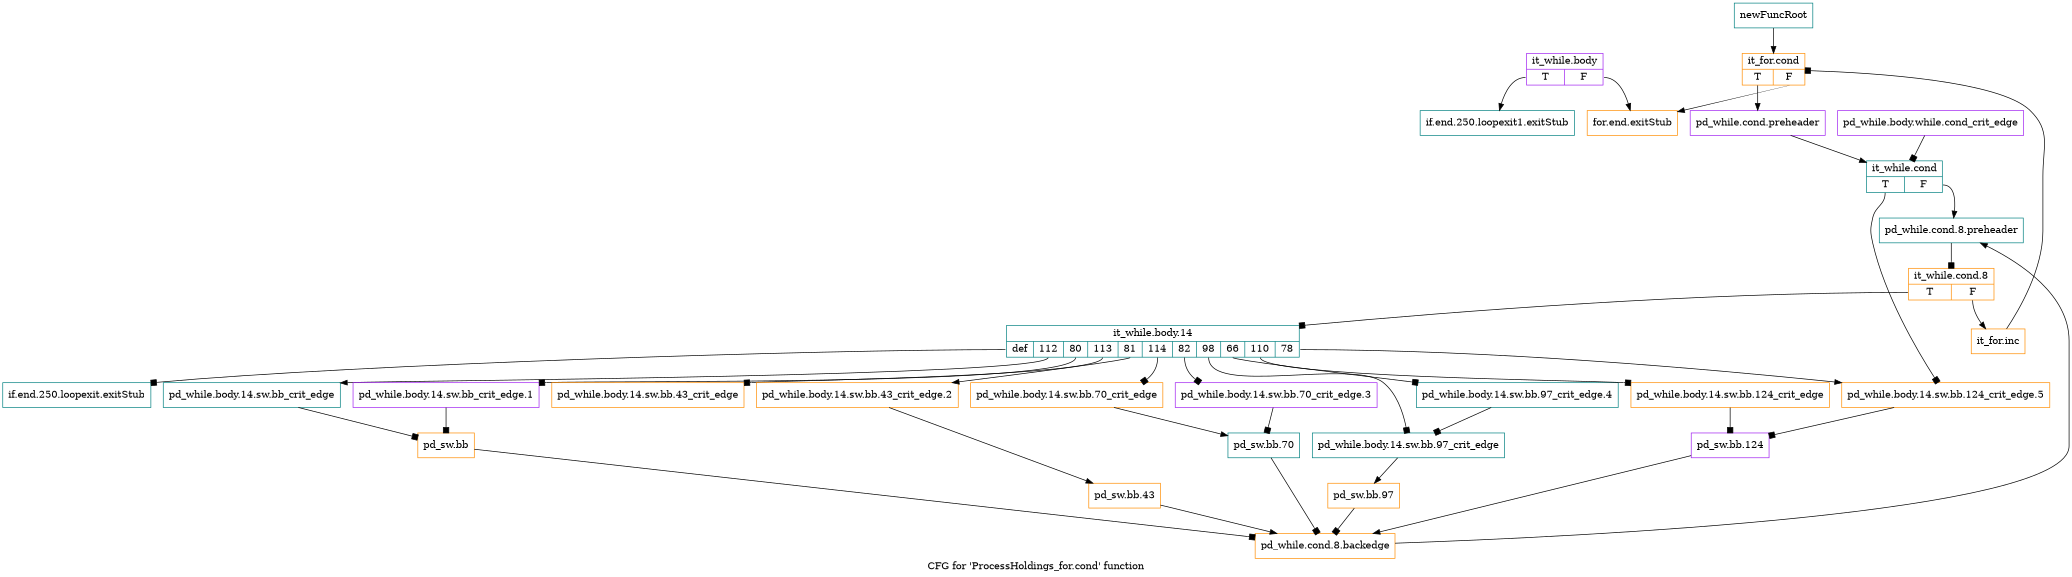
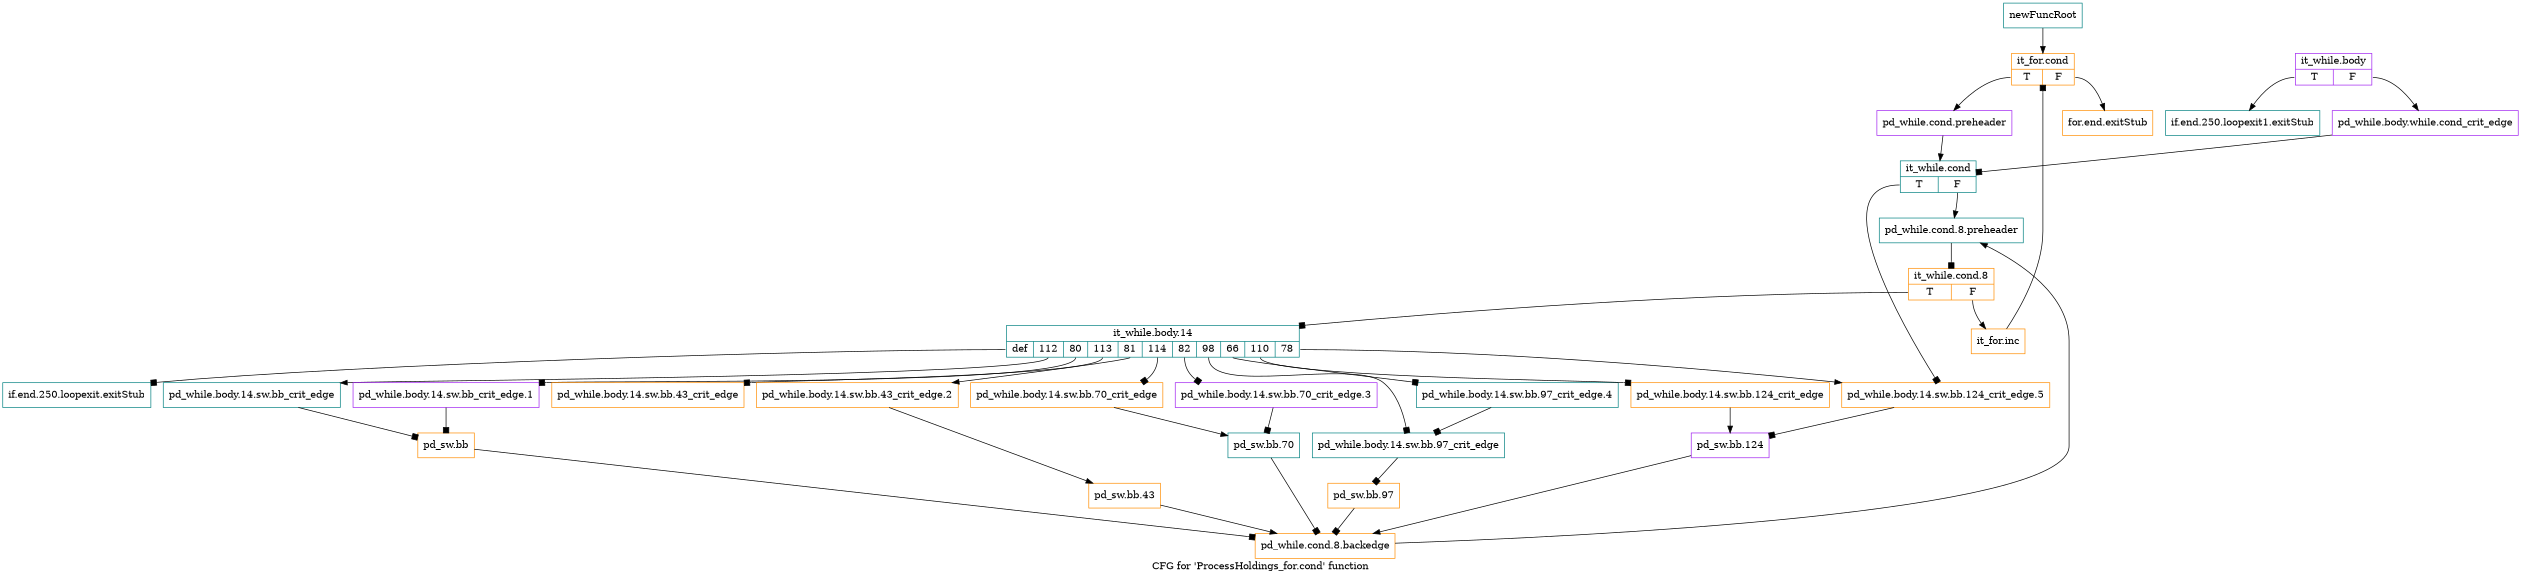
edge "it_while.body" -> "for.end.exitStub": now "it_while.body" -> "pd_while.body.while.cond_crit_edge"
edge "pd_while.body.14.sw.bb.124_crit_edge" -> "pd_sw.bb.124": arrowhead box -> normal
edge "pd_while.body.14.sw.bb.97_crit_edge" -> "pd_sw.bb.97": arrowhead normal -> box
